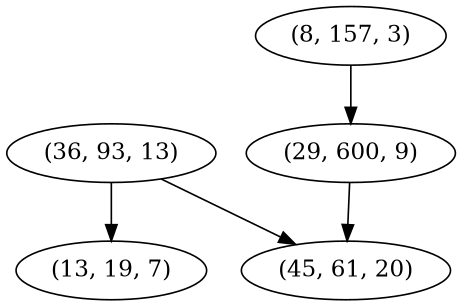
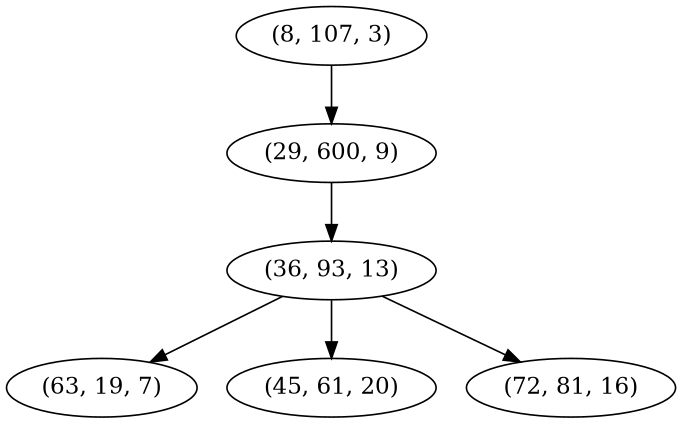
node "(8, 157, 3)": label "(8, 157, 3)" -> "(8, 107, 3)"
edge "(29, 600, 9)" -> "(45, 61, 20)": now "(29, 600, 9)" -> "(36, 93, 13)"
node "(13, 19, 7)": label "(13, 19, 7)" -> "(63, 19, 7)"
node "(72, 81, 16)": added
